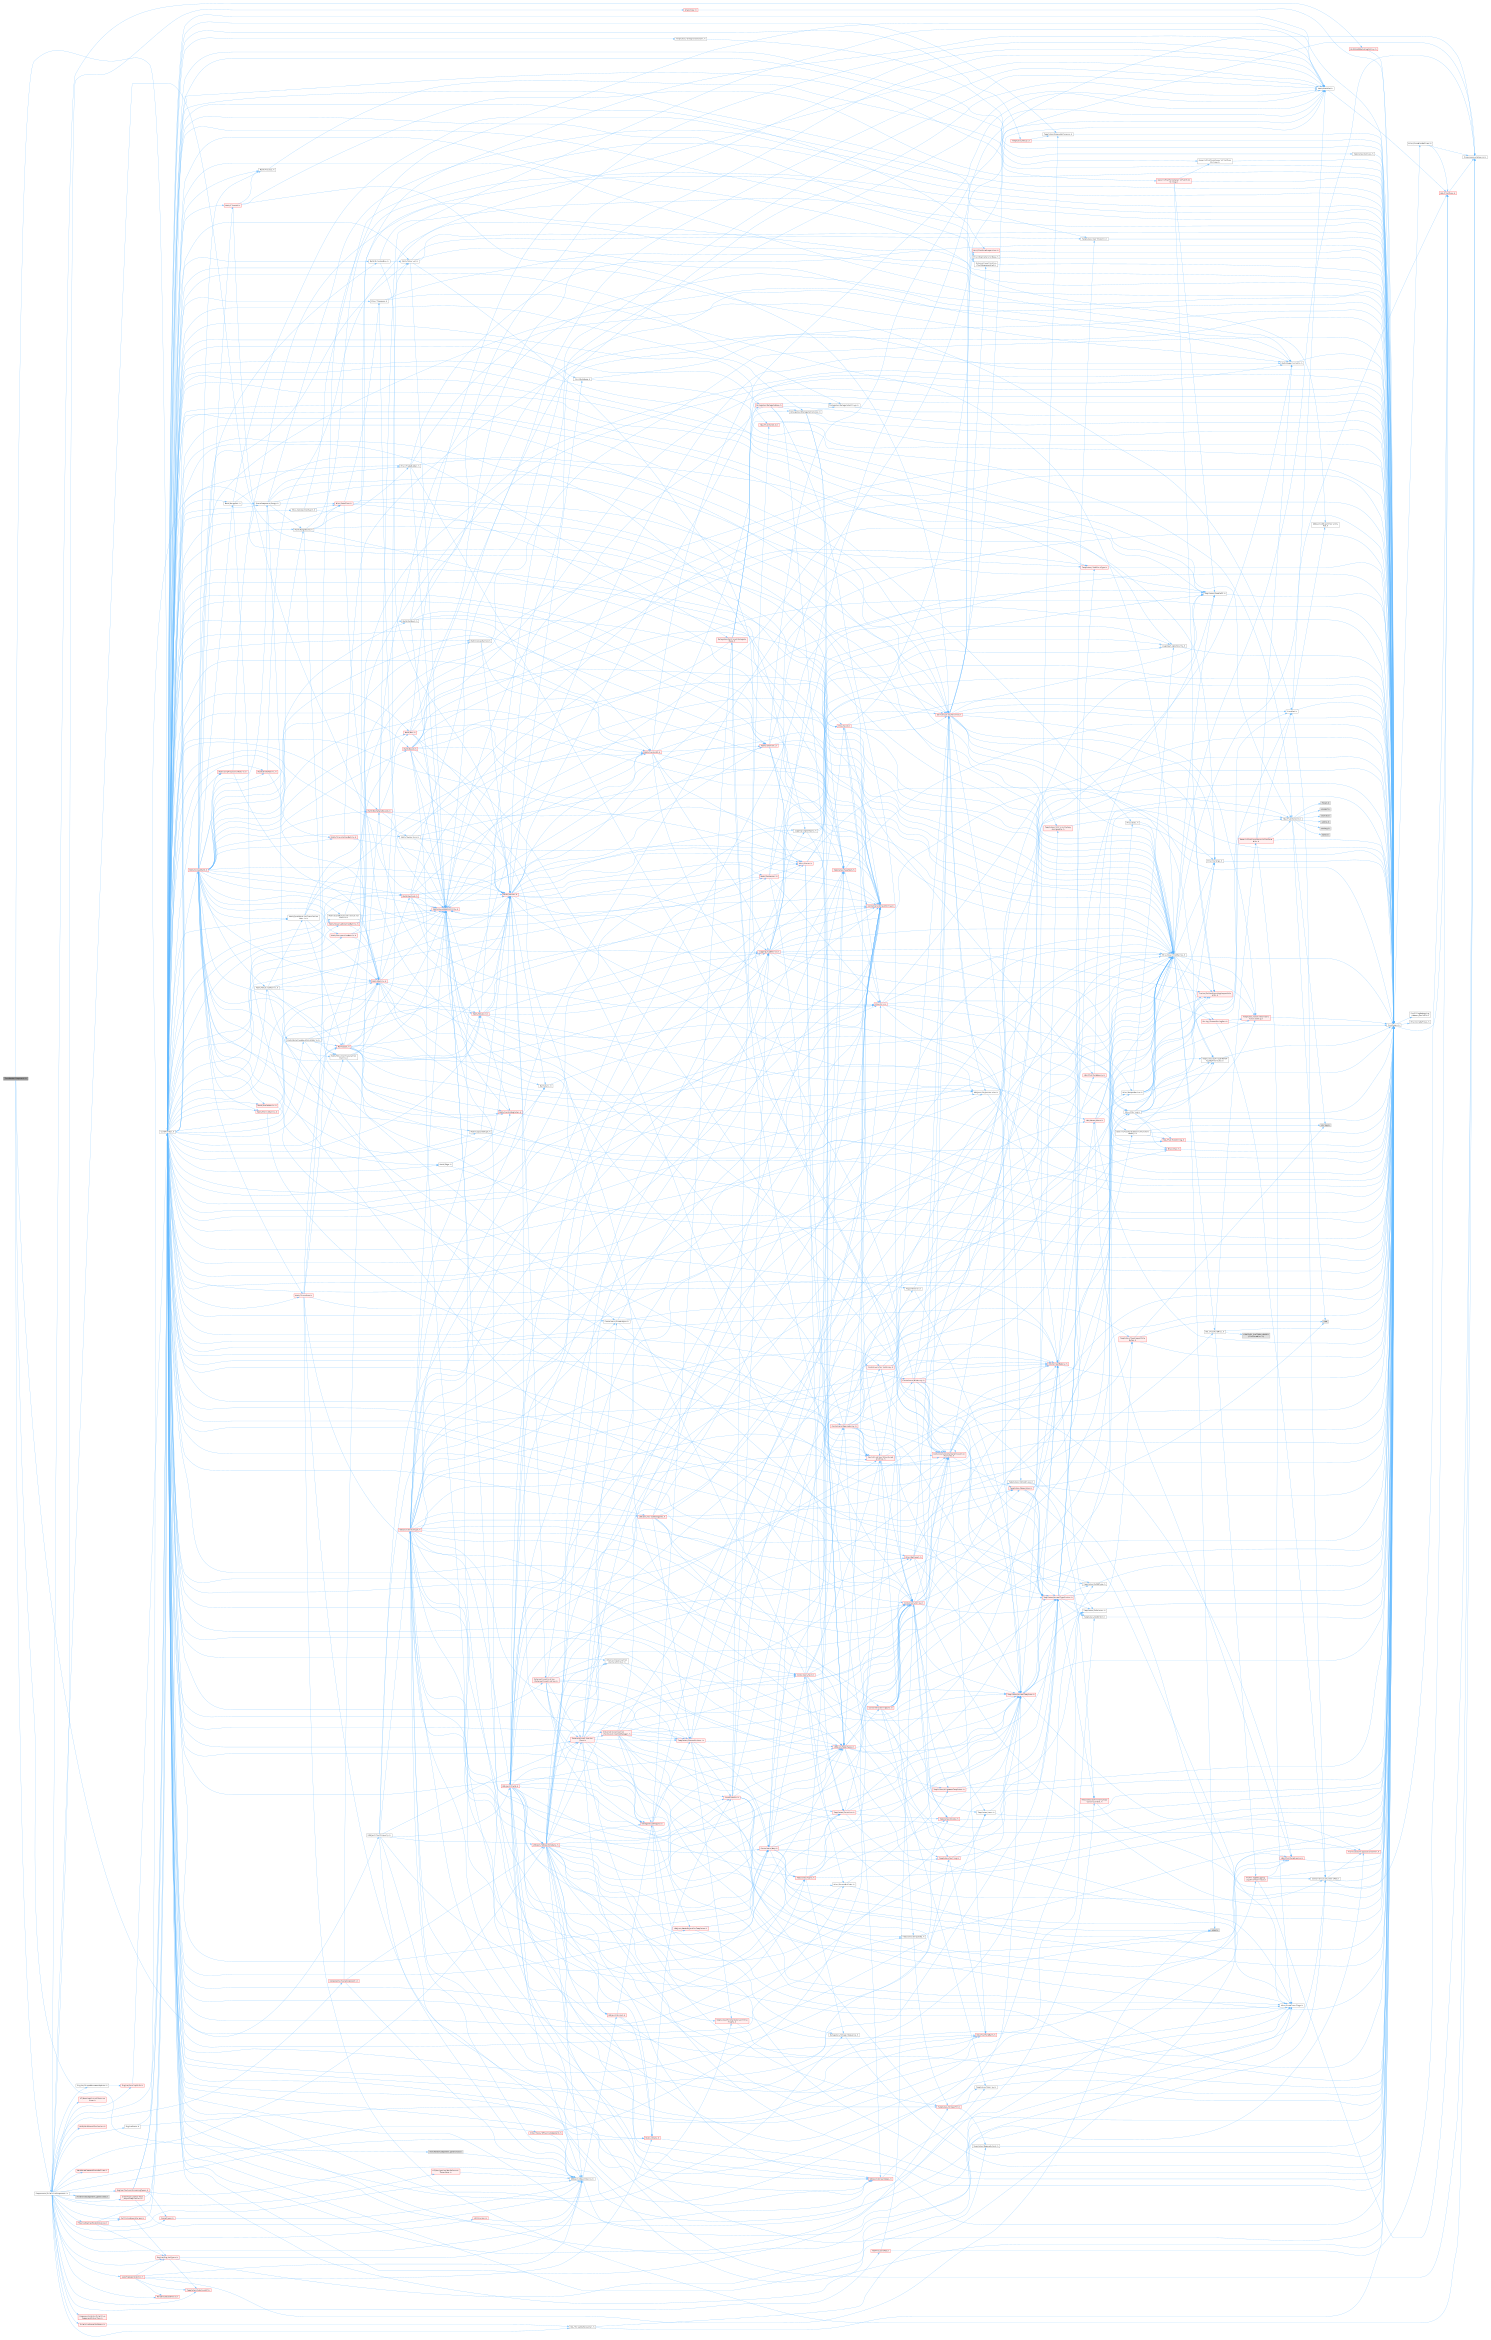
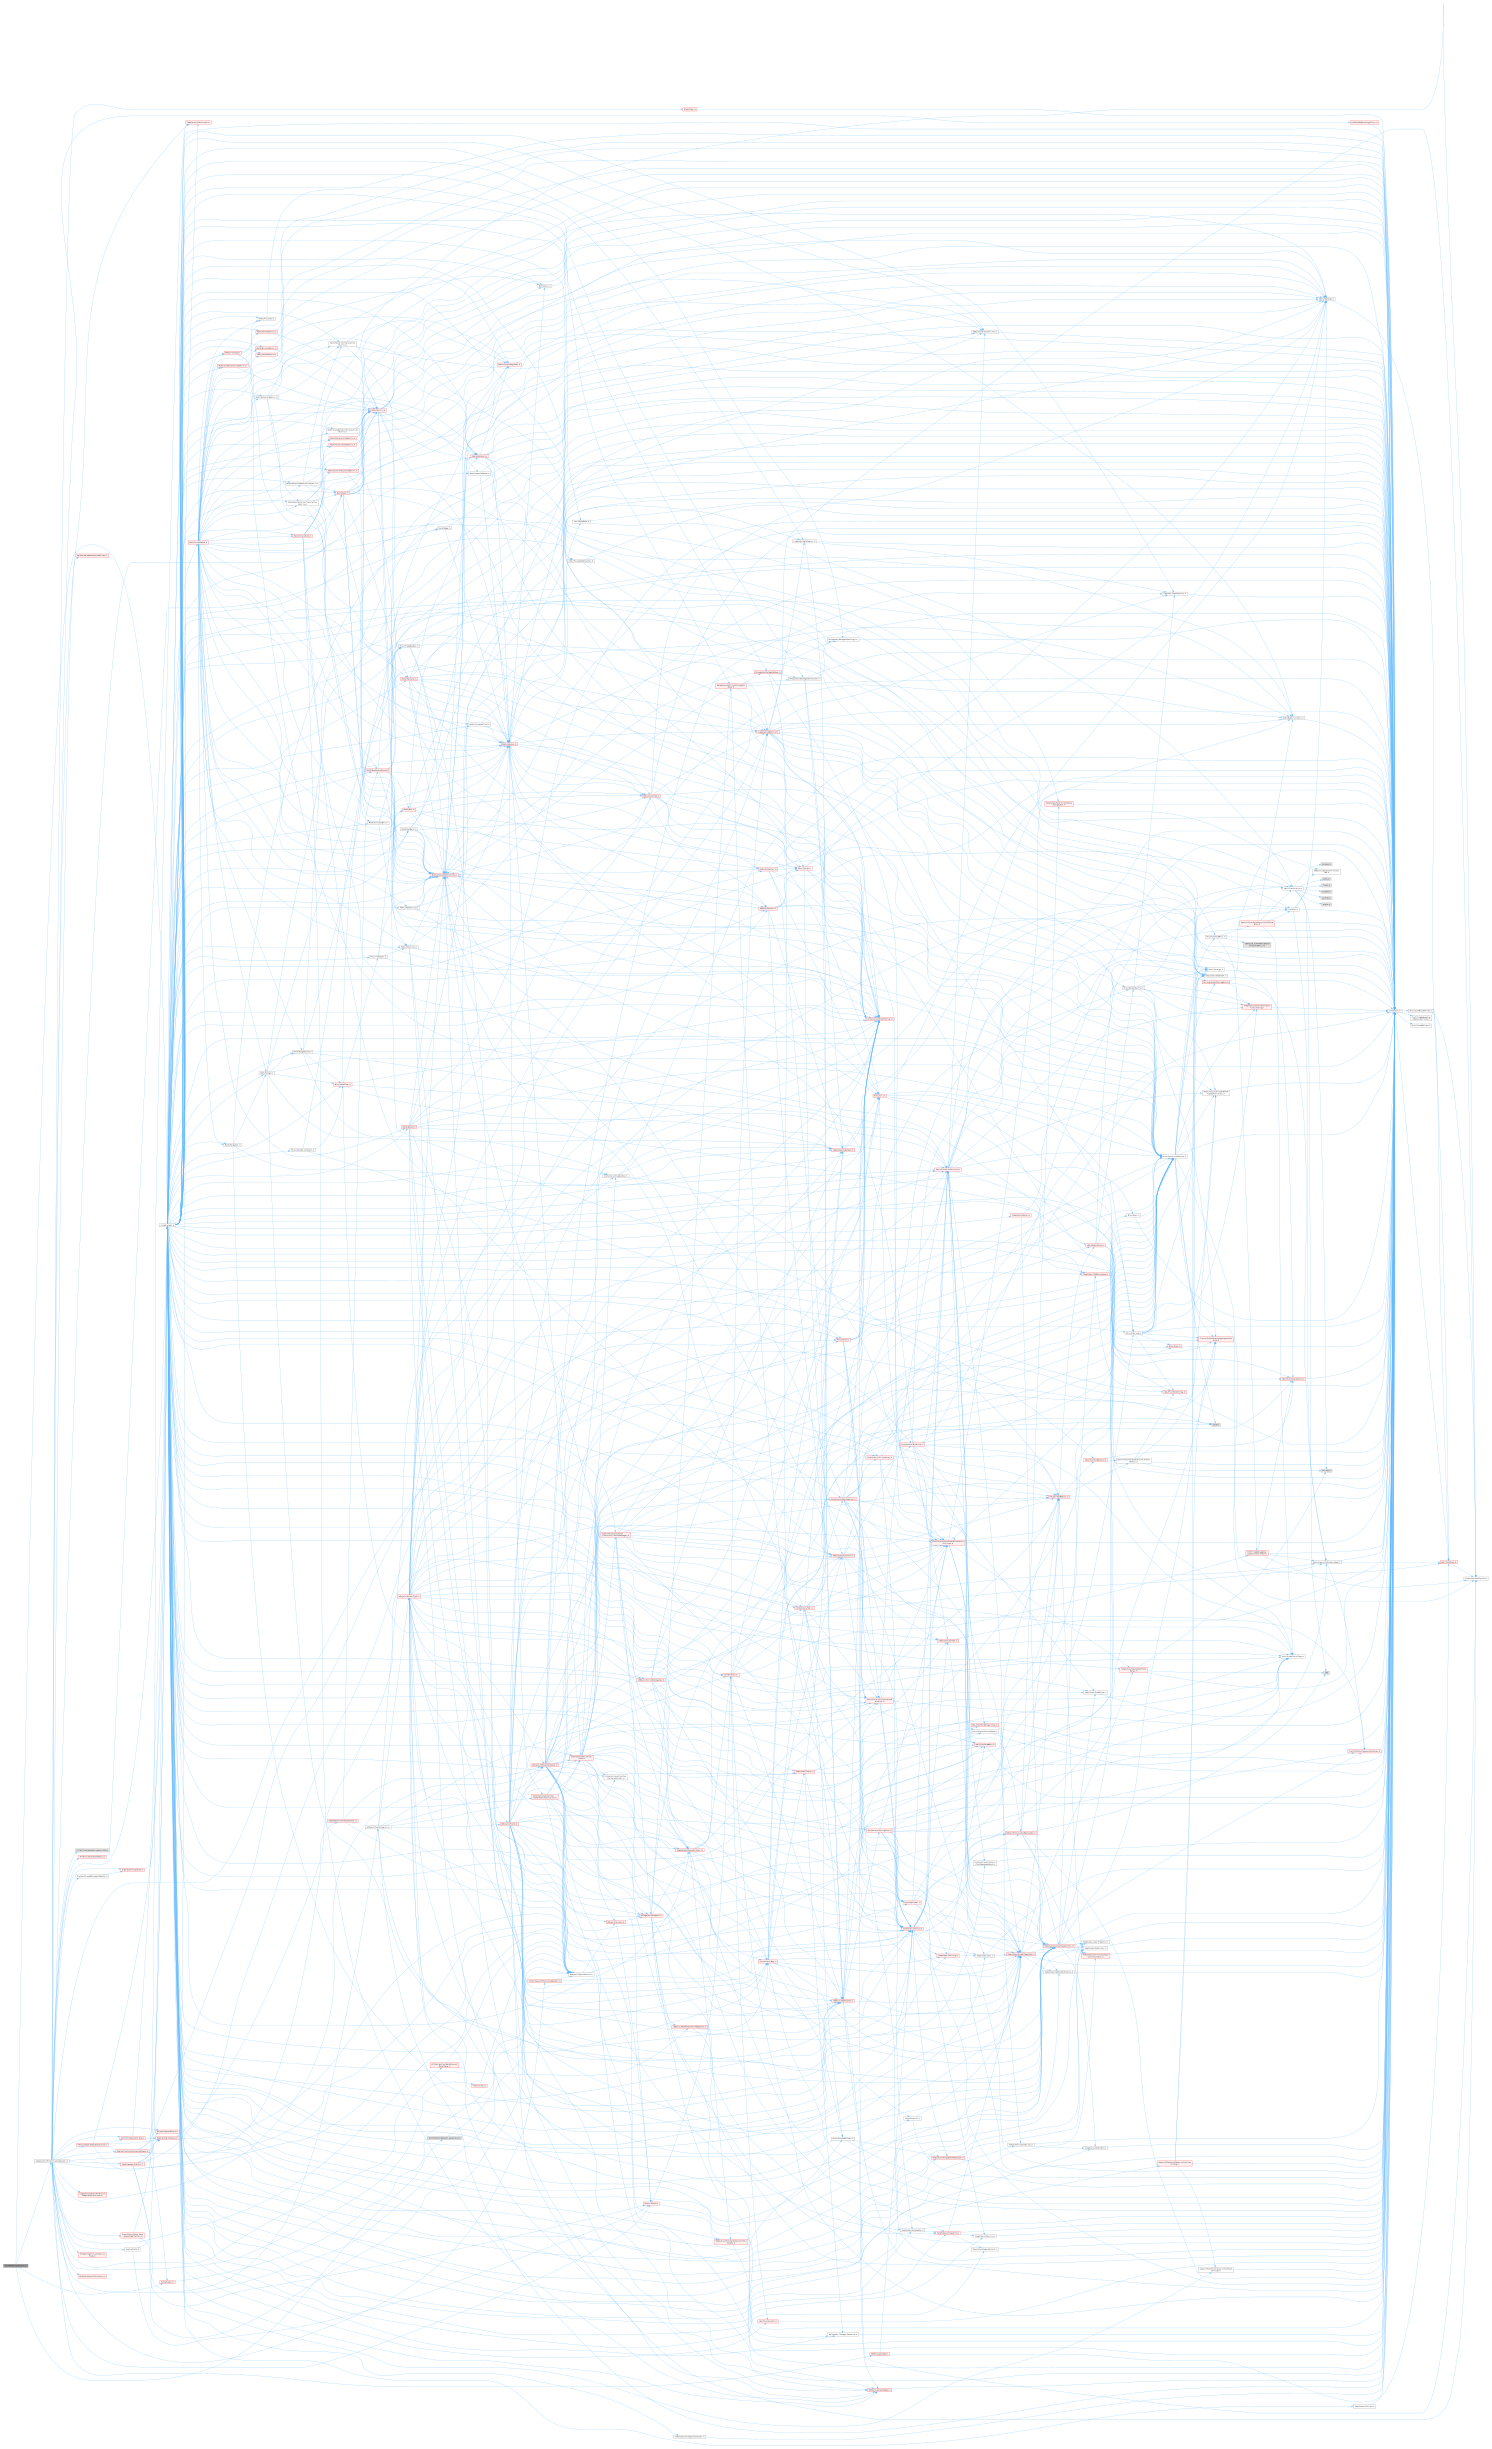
node "SceneComponent/Range.h": label "SceneComponent/Range.h" -> "Math/Range.h"
node "Templates/MemoryOps.h": label "Templates/MemoryOps.h" -> "UObjectHierarchy/MemoryOps.h"
edge "Math/Transform.h" -> "UObject/NameTypes.h": now "Math/Transform.h" -> "Templates/Function.h"
